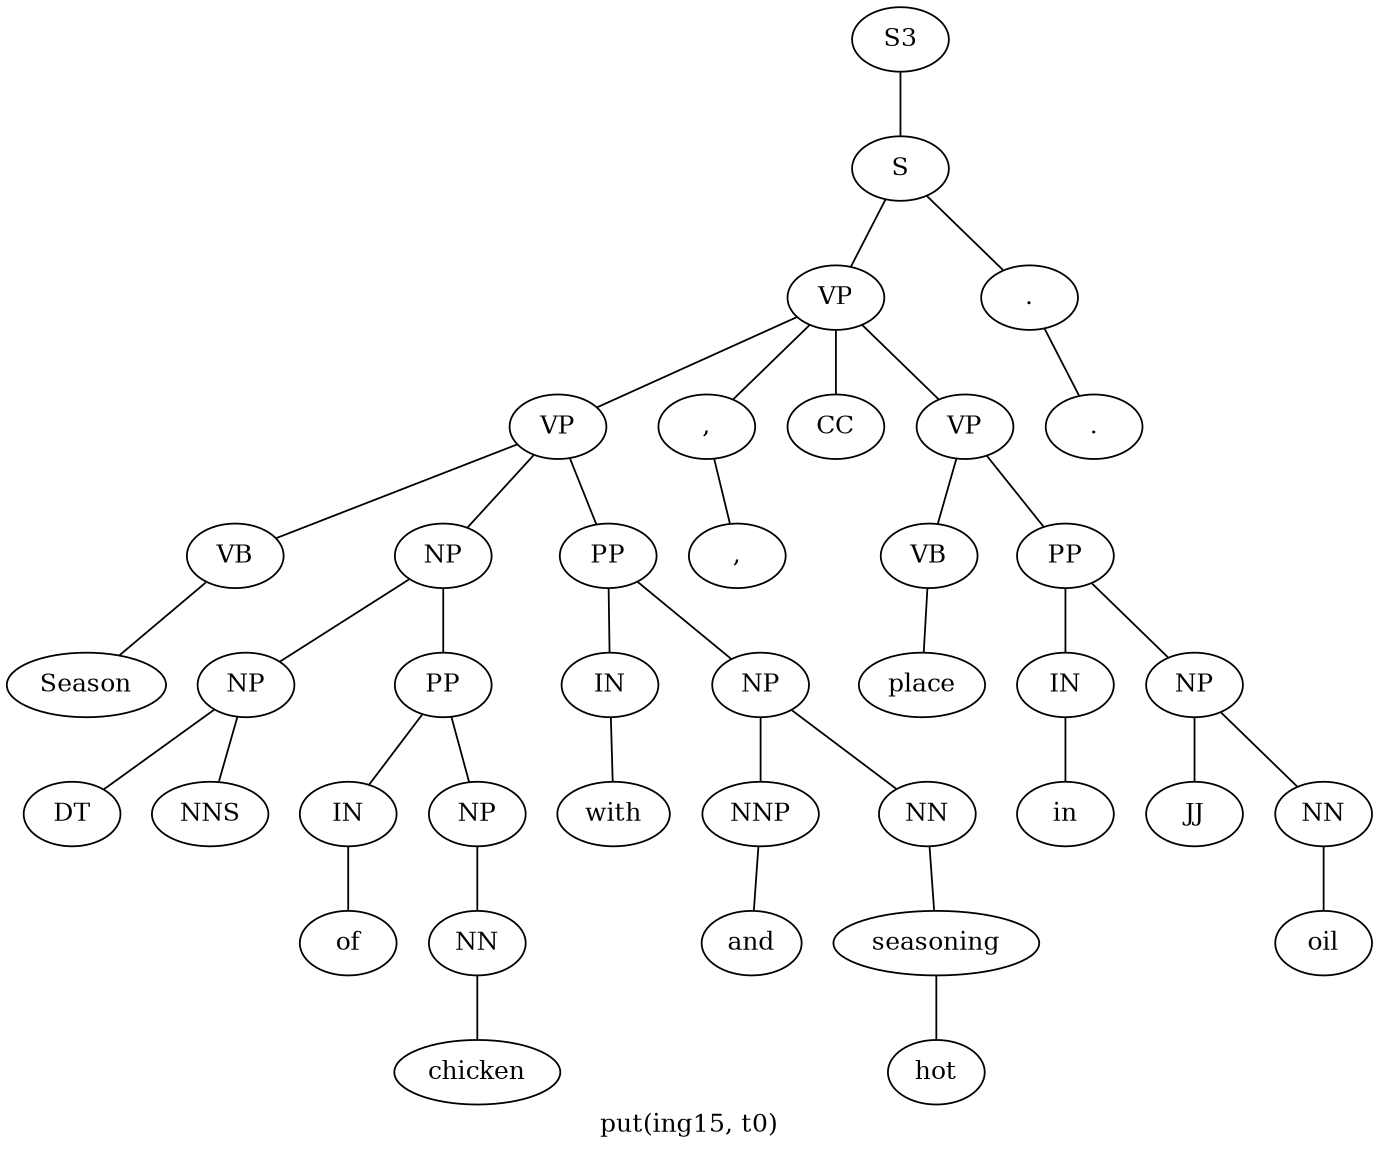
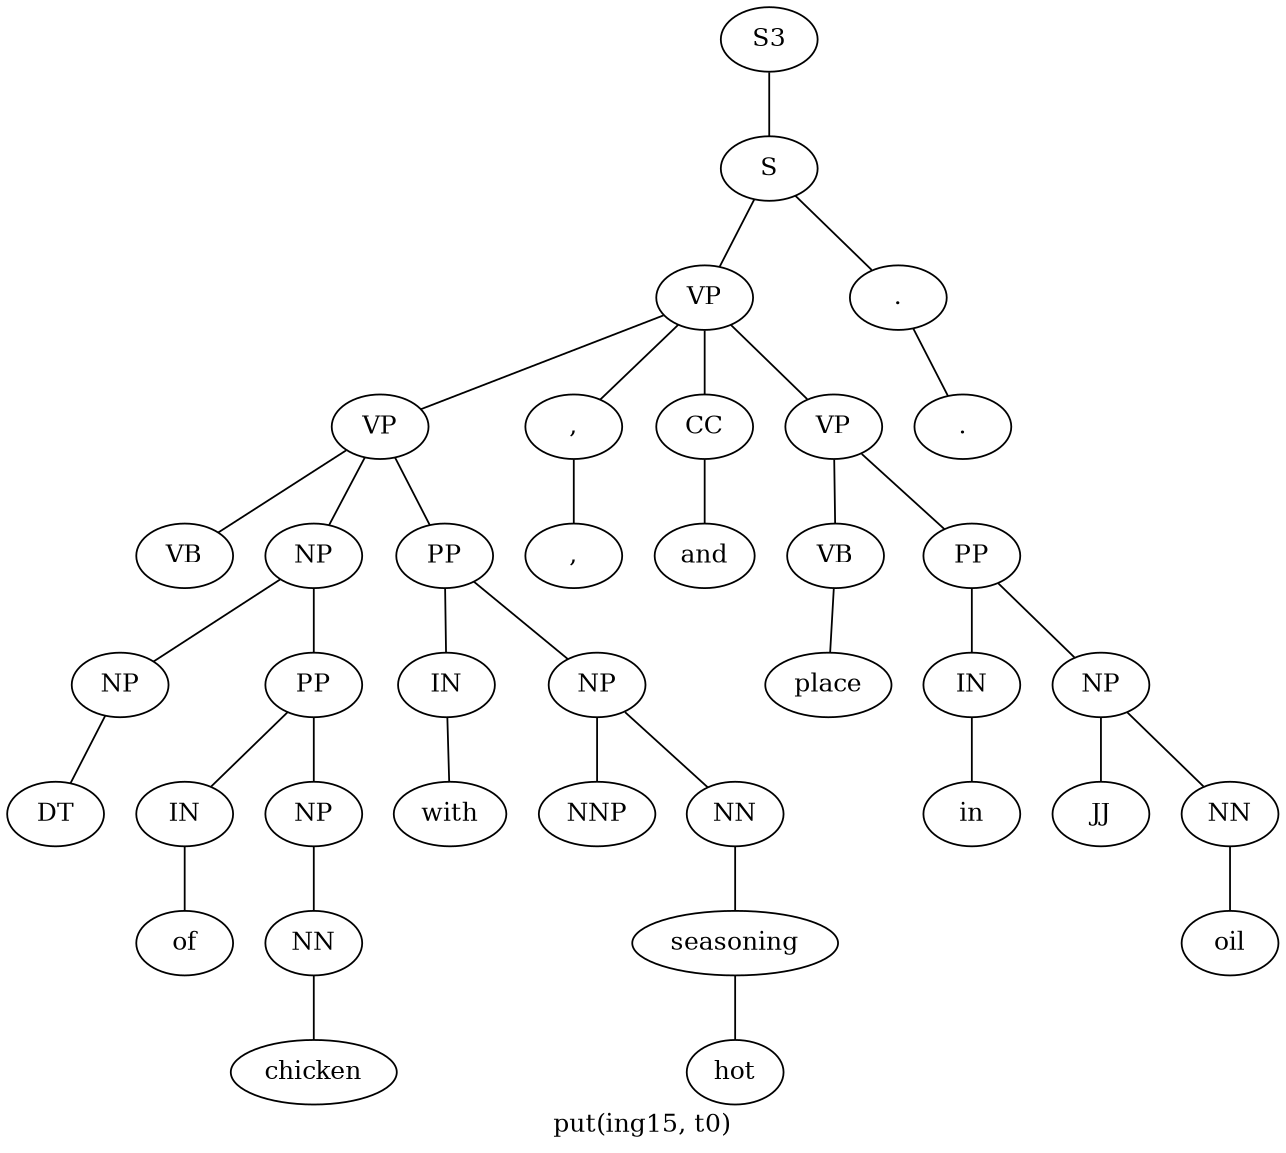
node "Season": removed
node "NNS": removed
edge "NNP" -- "and": now "CC" -- "and"
